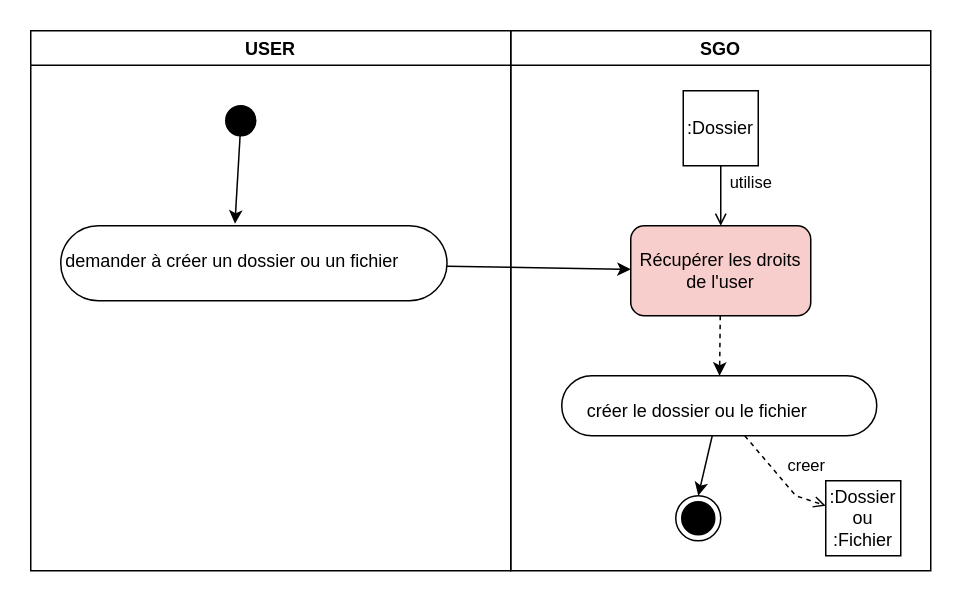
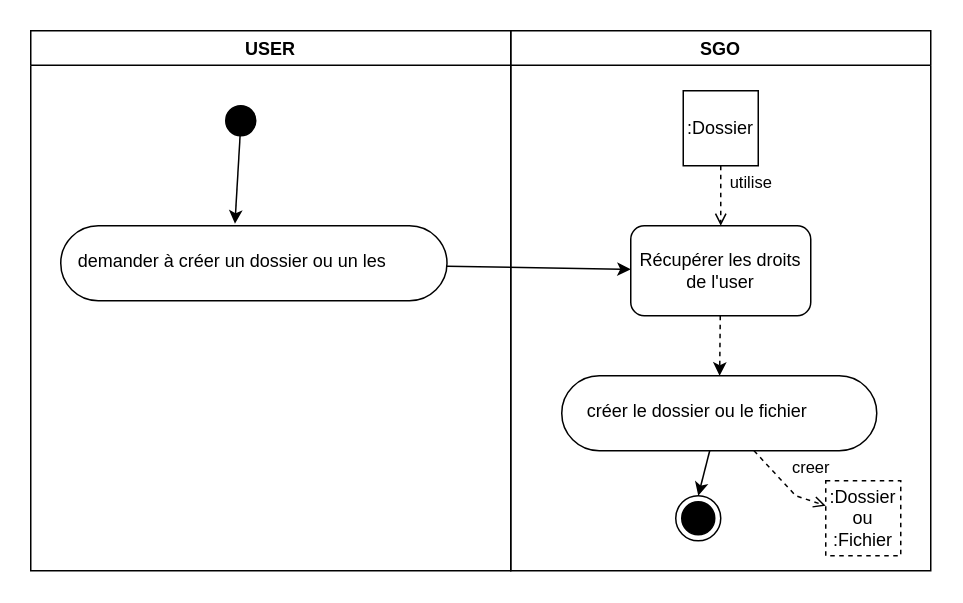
edge ":Dossier" -> "Récupérer les droits de l'user": style solid -> dashed
node "demander à créer un dossier ou un fichier": label "demander à créer un dossier ou un fichier" -> "demander à créer un dossier ou un les"
node "Récupérer les droits de l'user": fillcolor #f8cecc -> #ffffff
node "créer le dossier ou le fichier": size 315x60 -> 315x75
node ":Dossier ou :Fichier": style solid -> dashed
